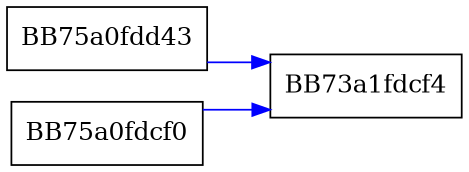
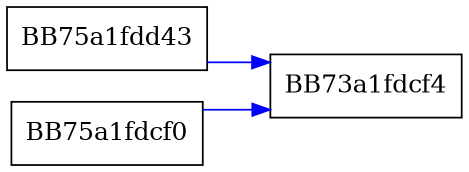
node "BB75a0fdd43": label "BB75a0fdd43" -> "BB75a1fdd43"
node "BB75a0fdcf0": label "BB75a0fdcf0" -> "BB75a1fdcf0"
